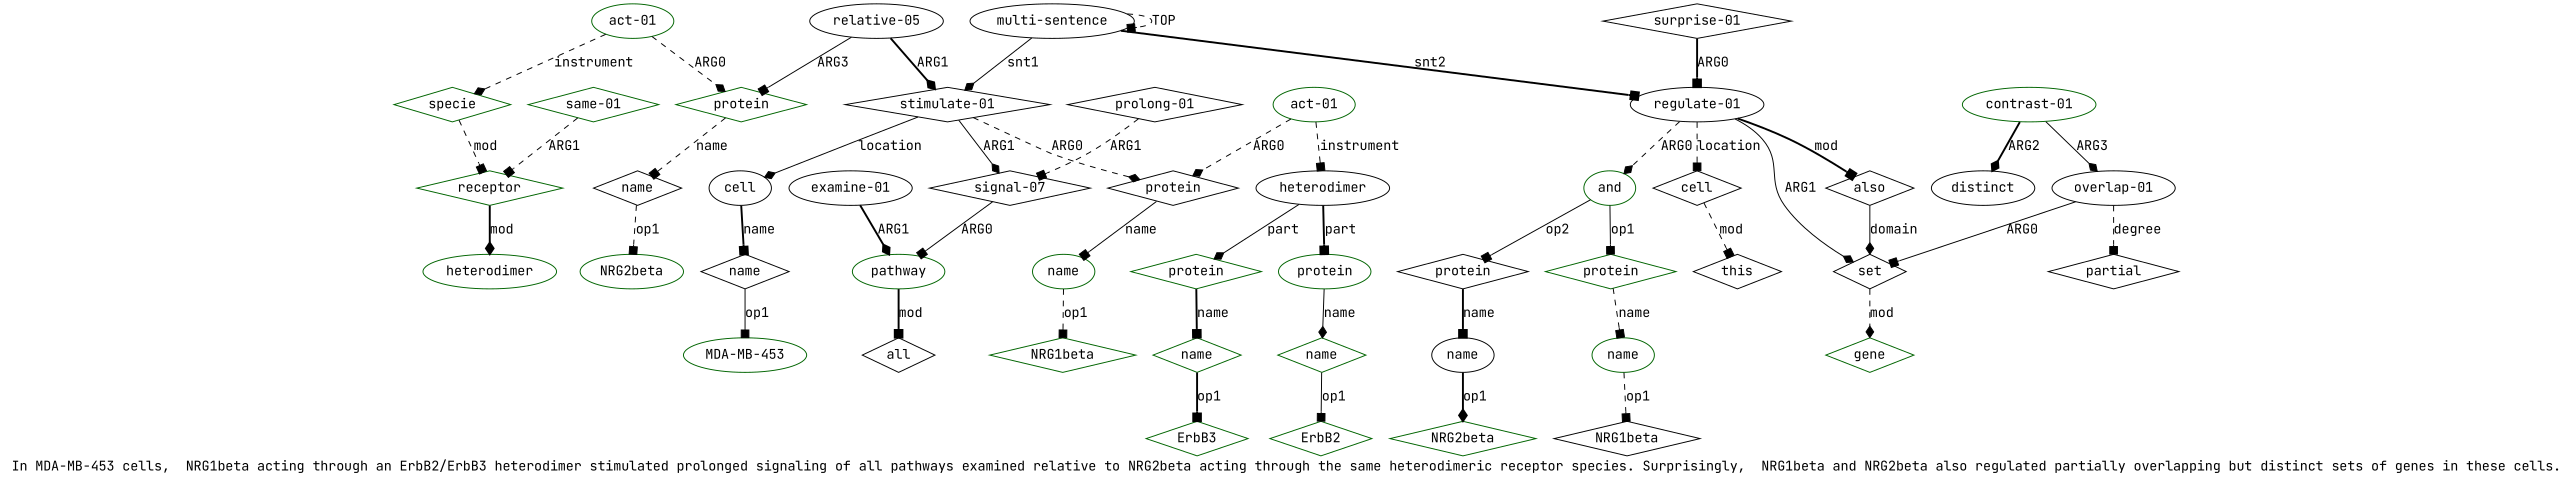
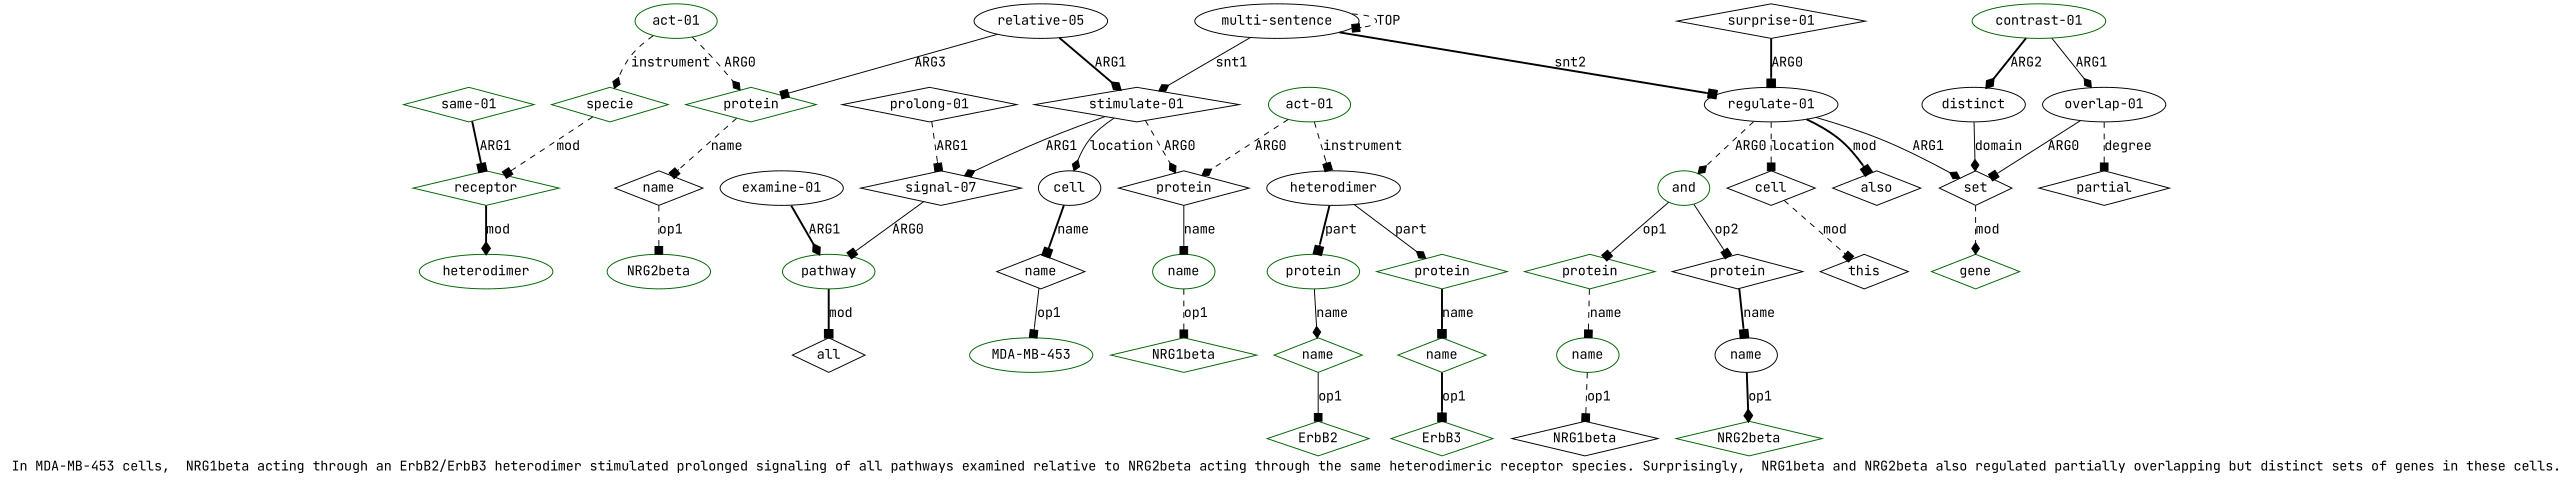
edge "same-01" -> "receptor": style dashed -> bold
edge "contrast-01" -> "overlap-01": label "ARG3" -> "ARG1"
edge "also" -> "set": now "distinct" -> "set"
